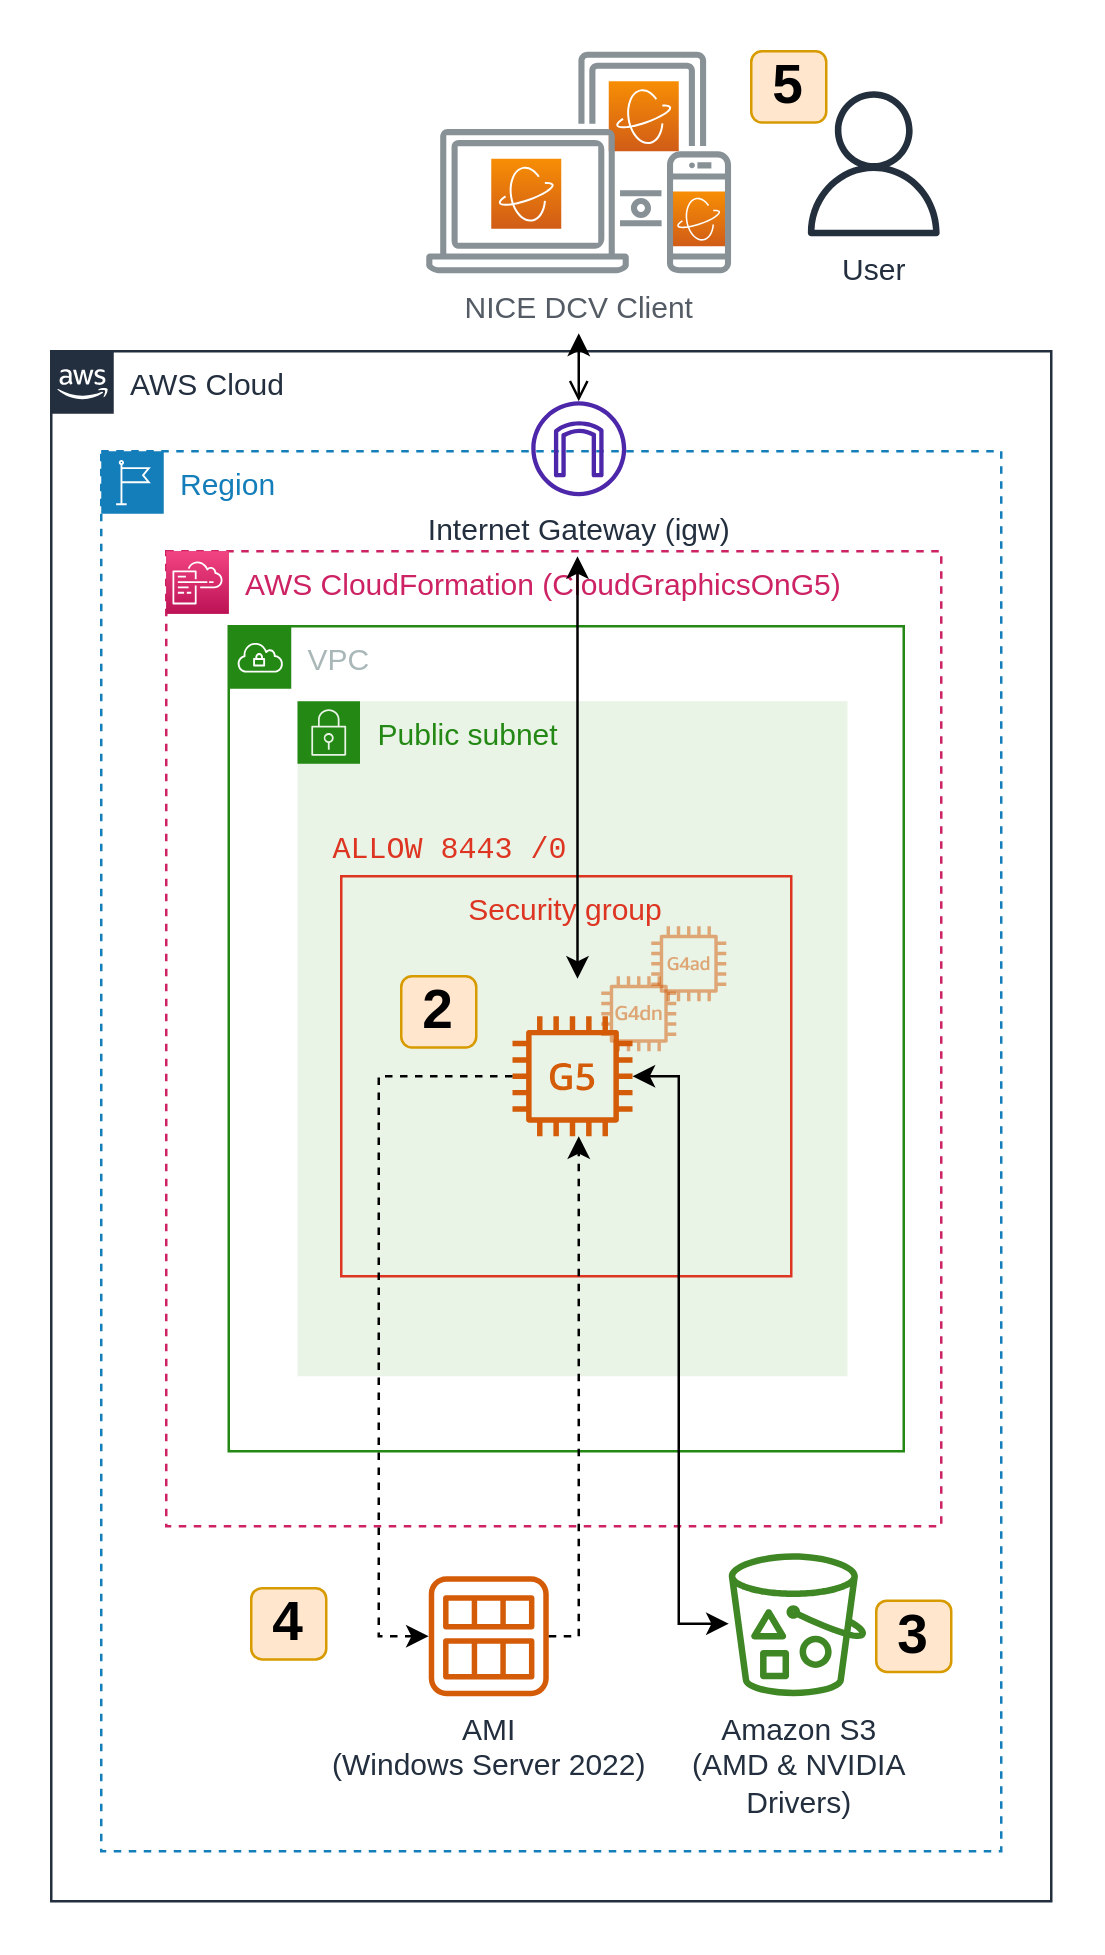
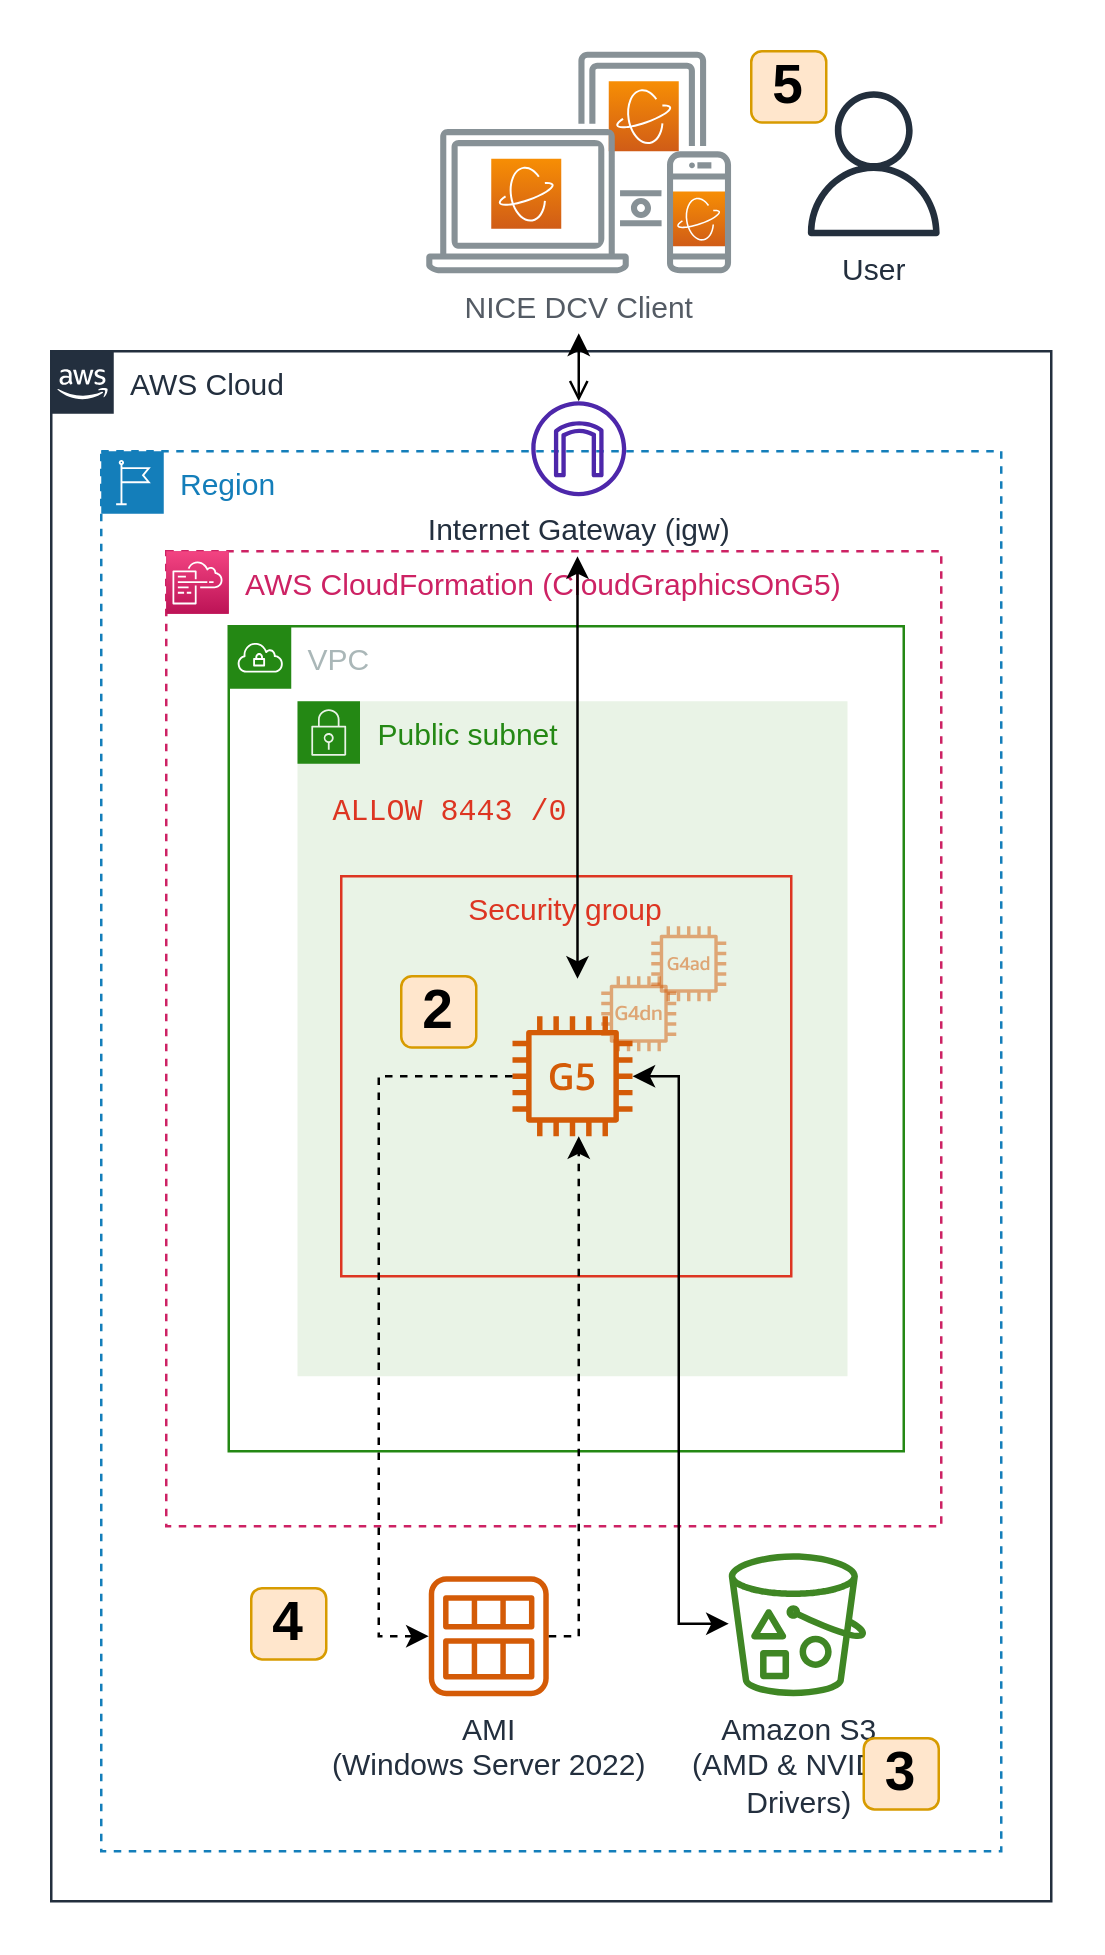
node "ALLOW 8443 /0": moved (466, 826) -> (466, 789)
node "3": moved (914, 1636) -> (901, 1774)
